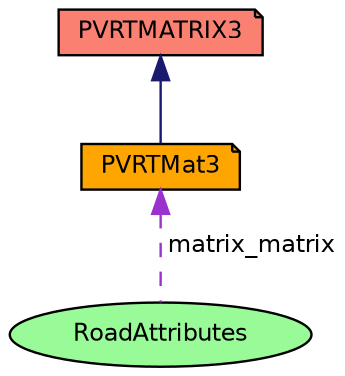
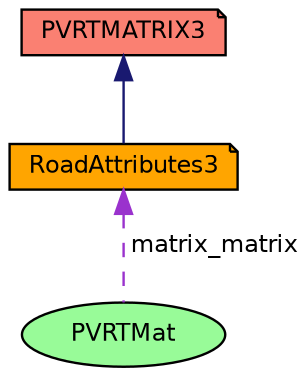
node "PVRTMat3": label "PVRTMat3" -> "RoadAttributes3"
node "RoadAttributes": label "RoadAttributes" -> "PVRTMat"
